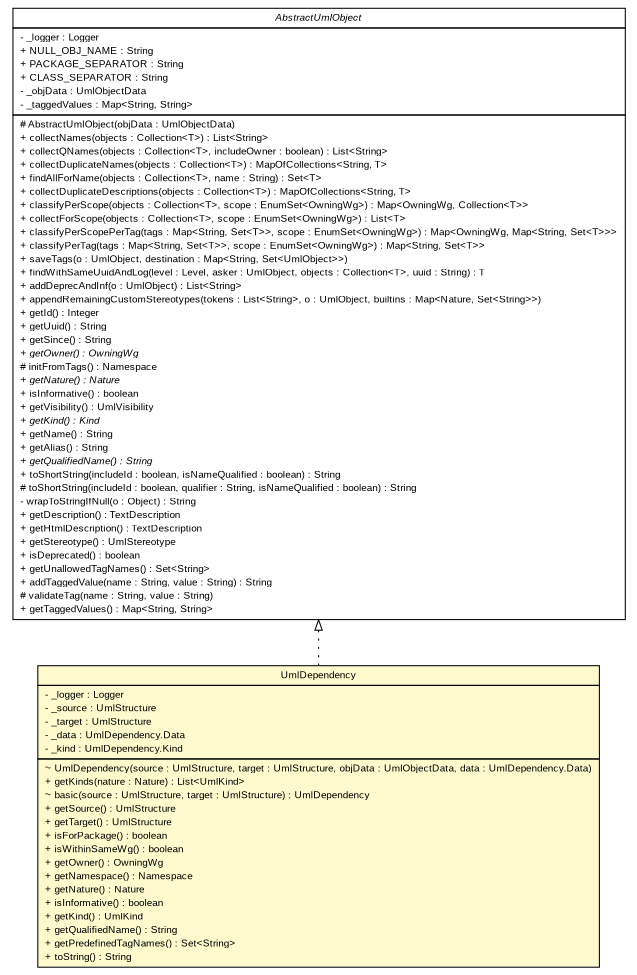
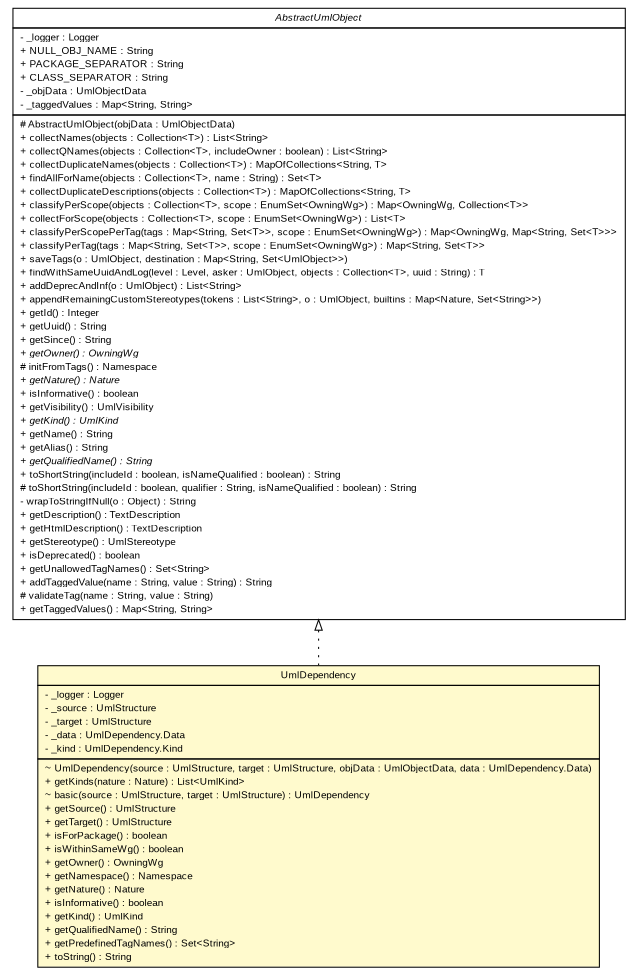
node "AbstractUmlObject": text "+ getKind() : Kind" -> "+ getKind() : UmlKind"
